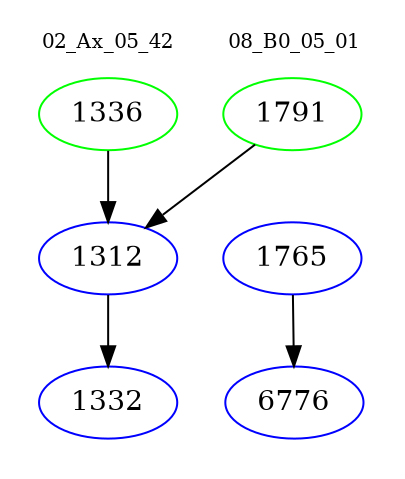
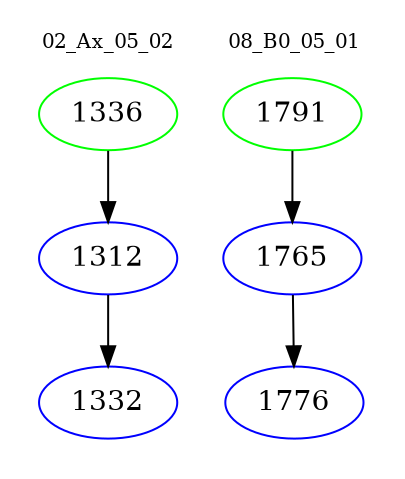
cluster "02_Ax_05_42": label "02_Ax_05_42" -> "02_Ax_05_02"
edge "1791" -> "1312": now "1791" -> "1765"
node "6776": label "6776" -> "1776"
